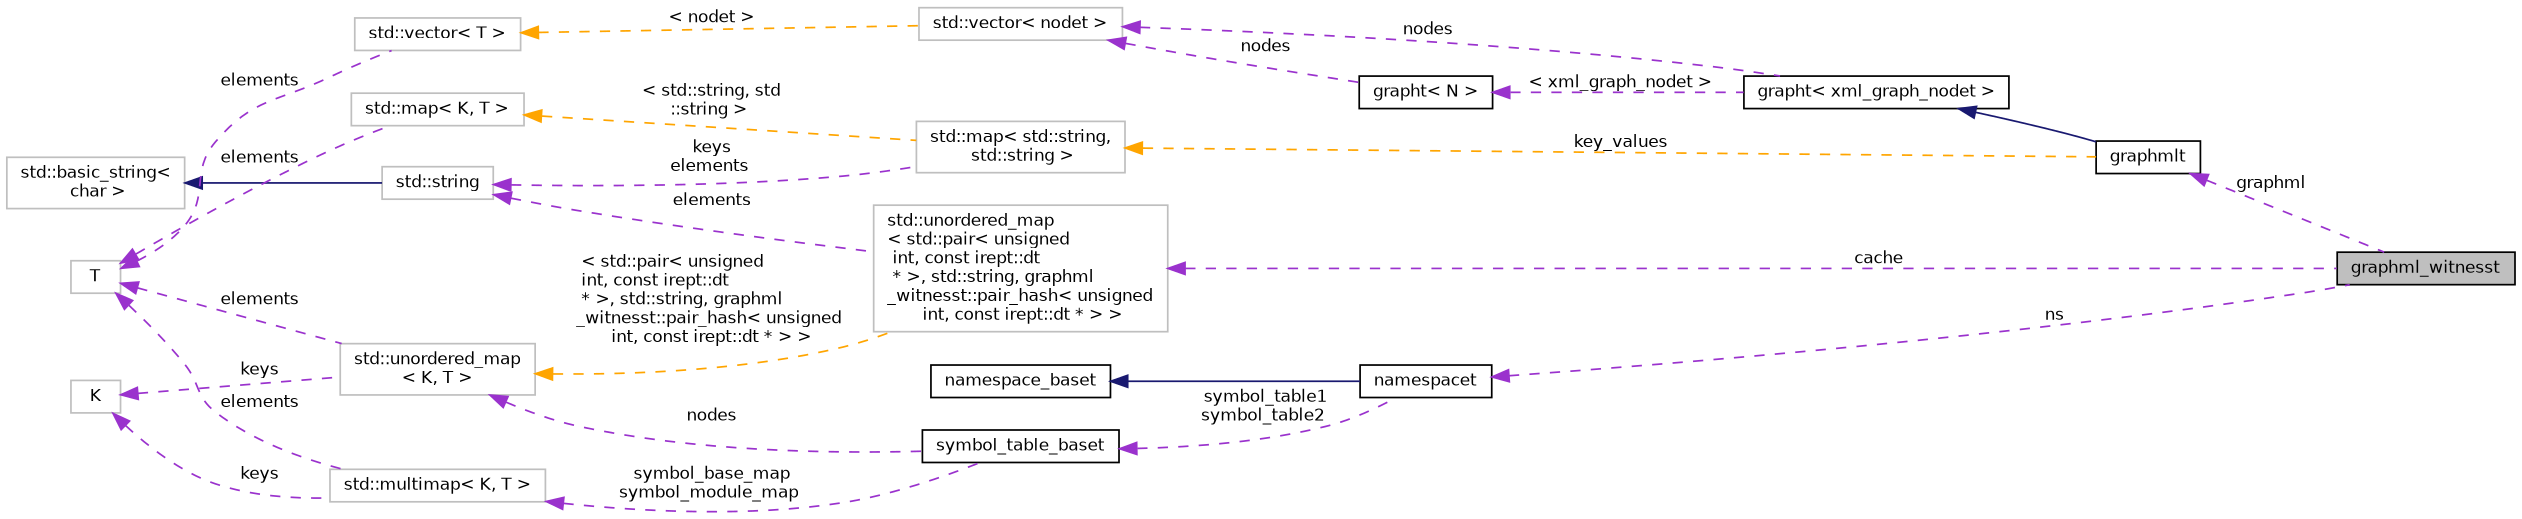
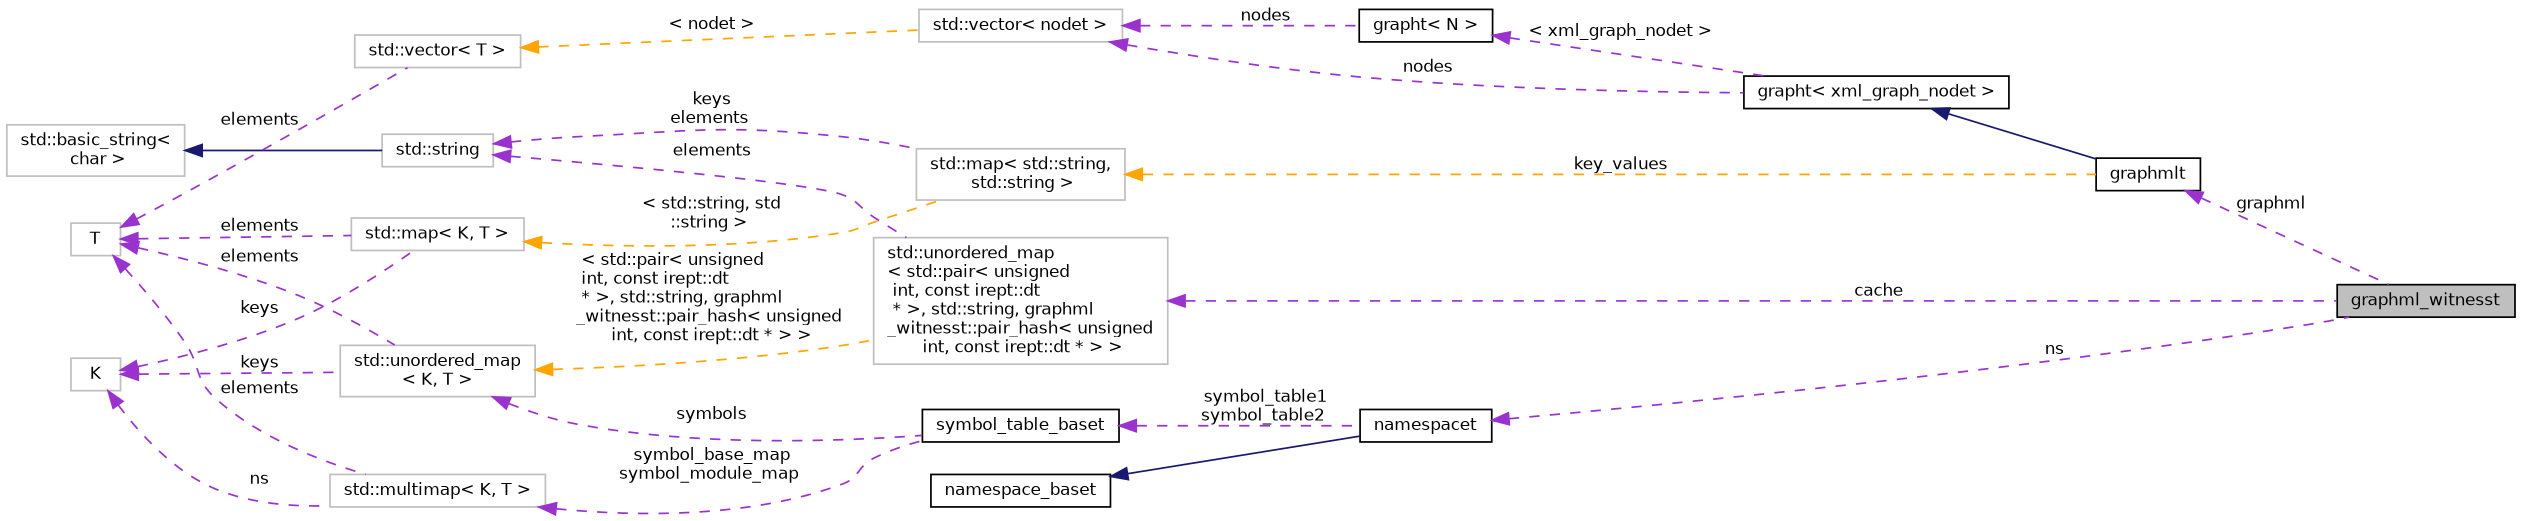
edge "std::map< K, T >" -> "K": added, label "keys"
edge "symbol_table_baset" -> "std::unordered_map < K, T >": label " nodes" -> " symbols"
edge "std::multimap< K, T >" -> "K": label " keys" -> " ns"
